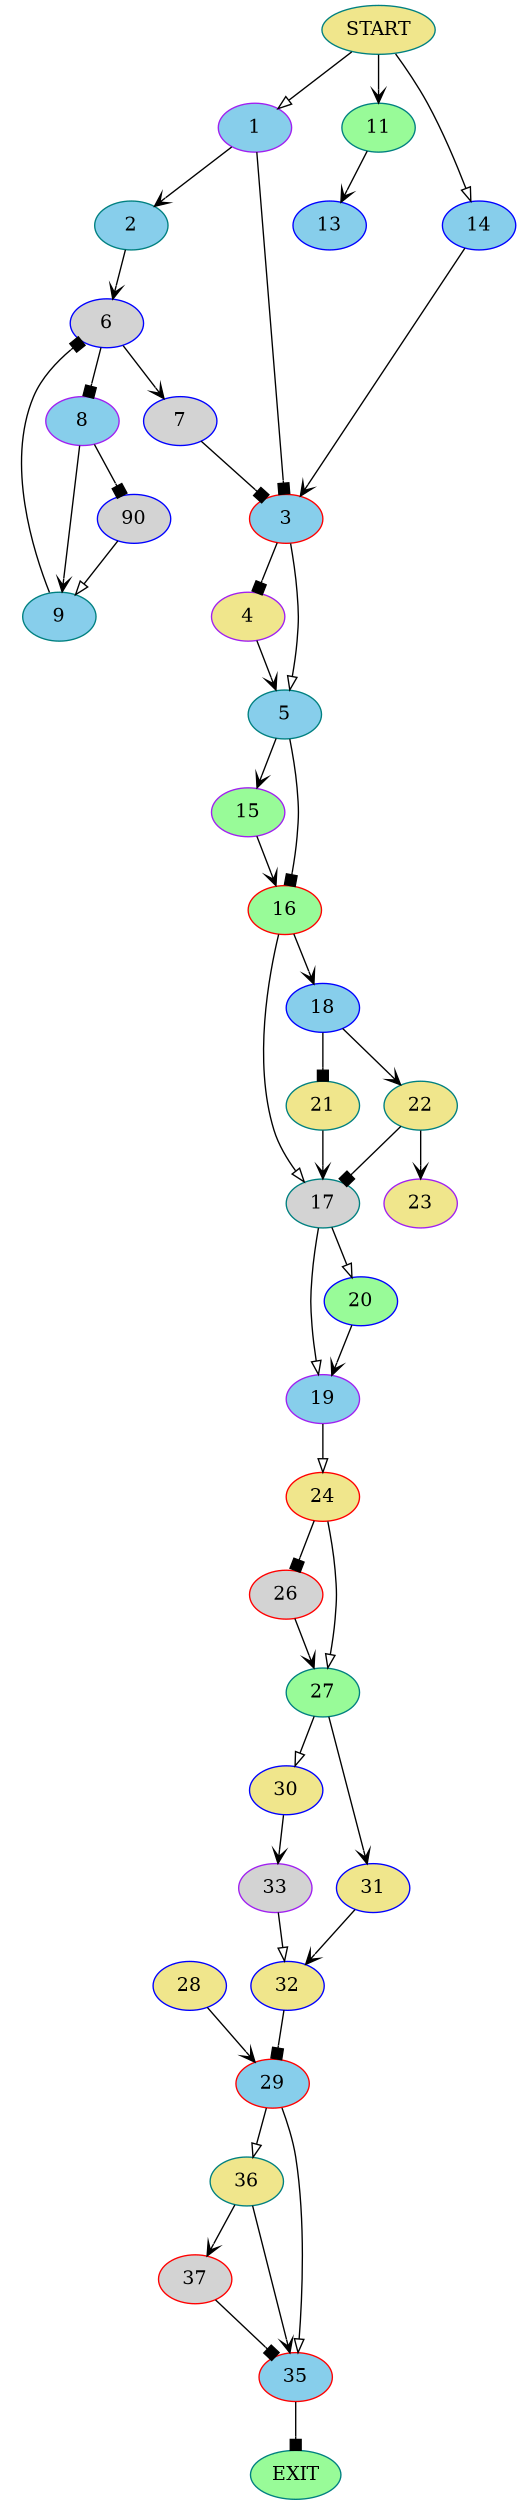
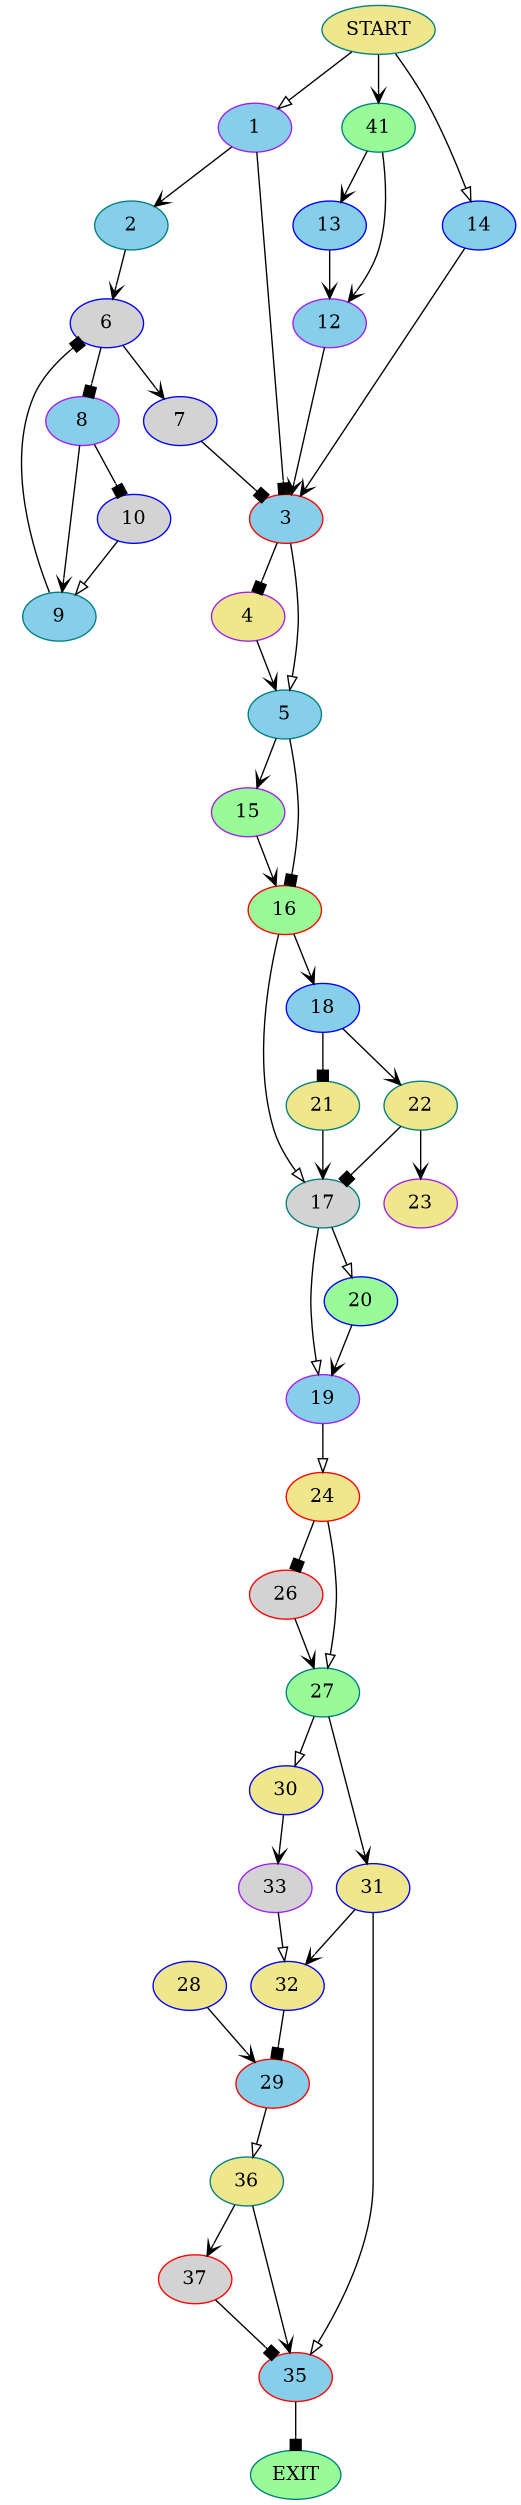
node "11": label "11" -> "41"
node "12": added
node "90": label "90" -> "10"
edge "29" -> "35": now "31" -> "35"
